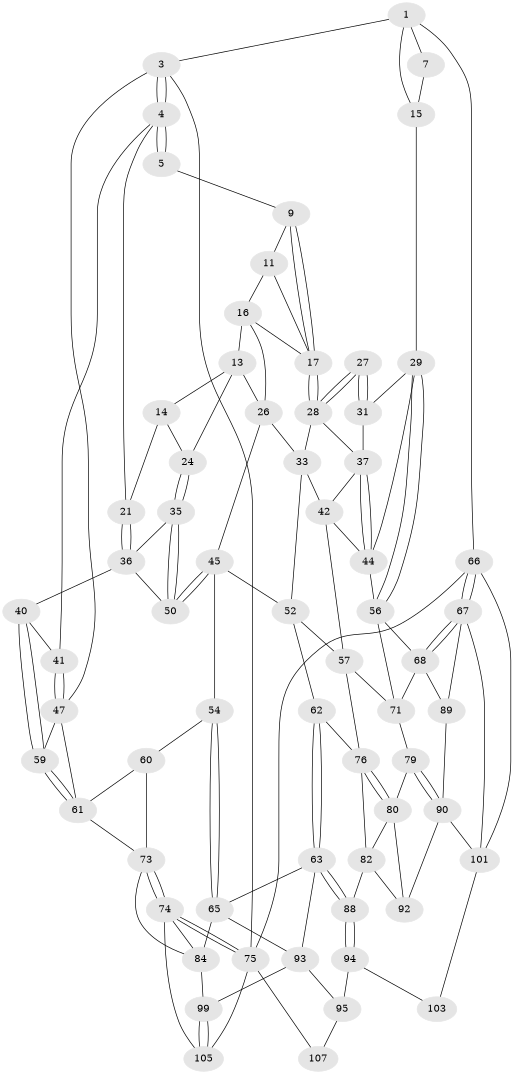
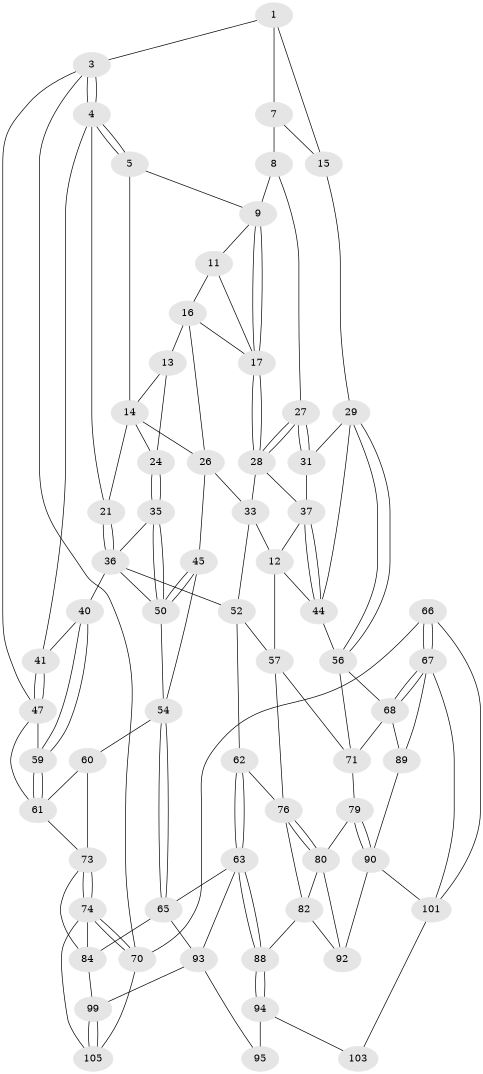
node "8": added
edge "1" -- "66": removed
edge "5" -- "14": added
edge "13" -- "26": now "14" -- "26"
node "42": label "42" -> "12"
edge "45" -- "52": now "36" -- "52"
edge "50" -- "54": added
node "75": label "75" -> "70"
node "107": removed
